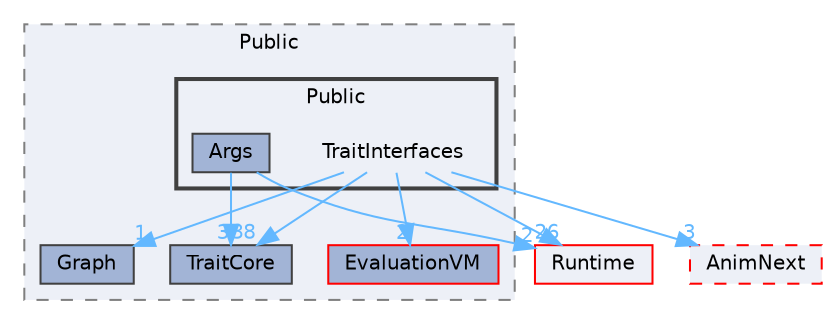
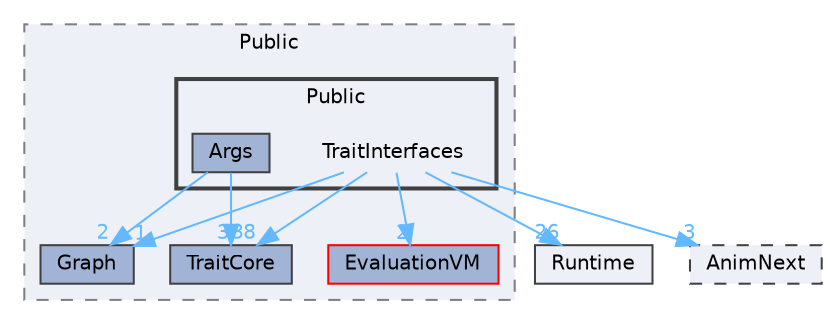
edge "Args" -> "Runtime": now "Args" -> "Graph"
node "Runtime": color red -> grey25
node "AnimNext": color red -> grey25
